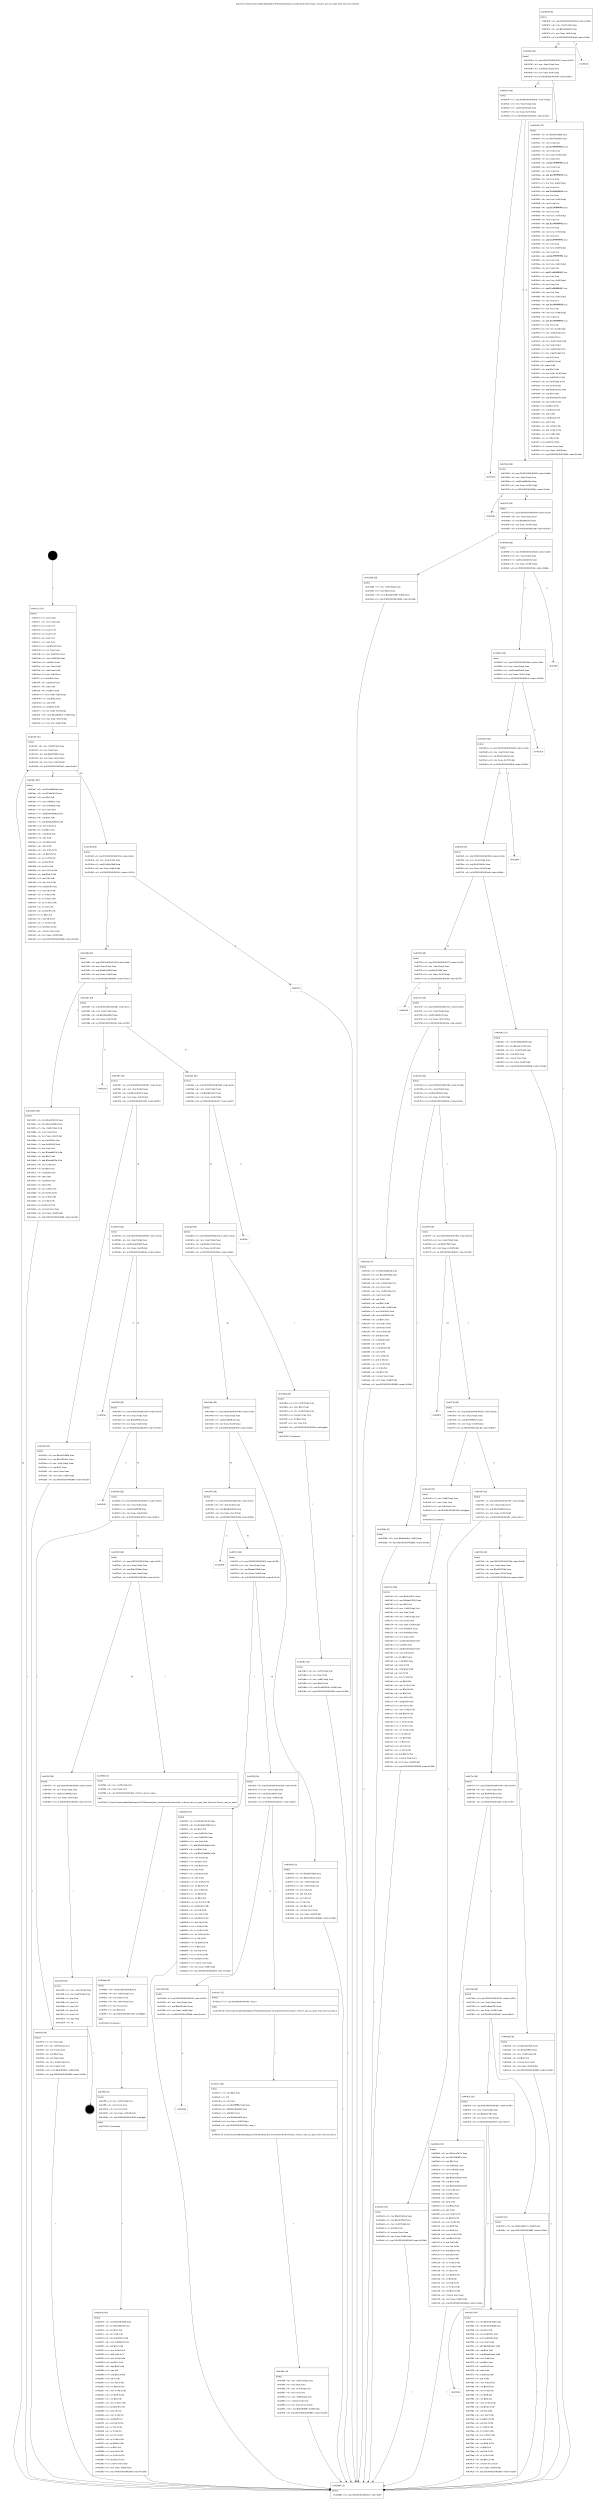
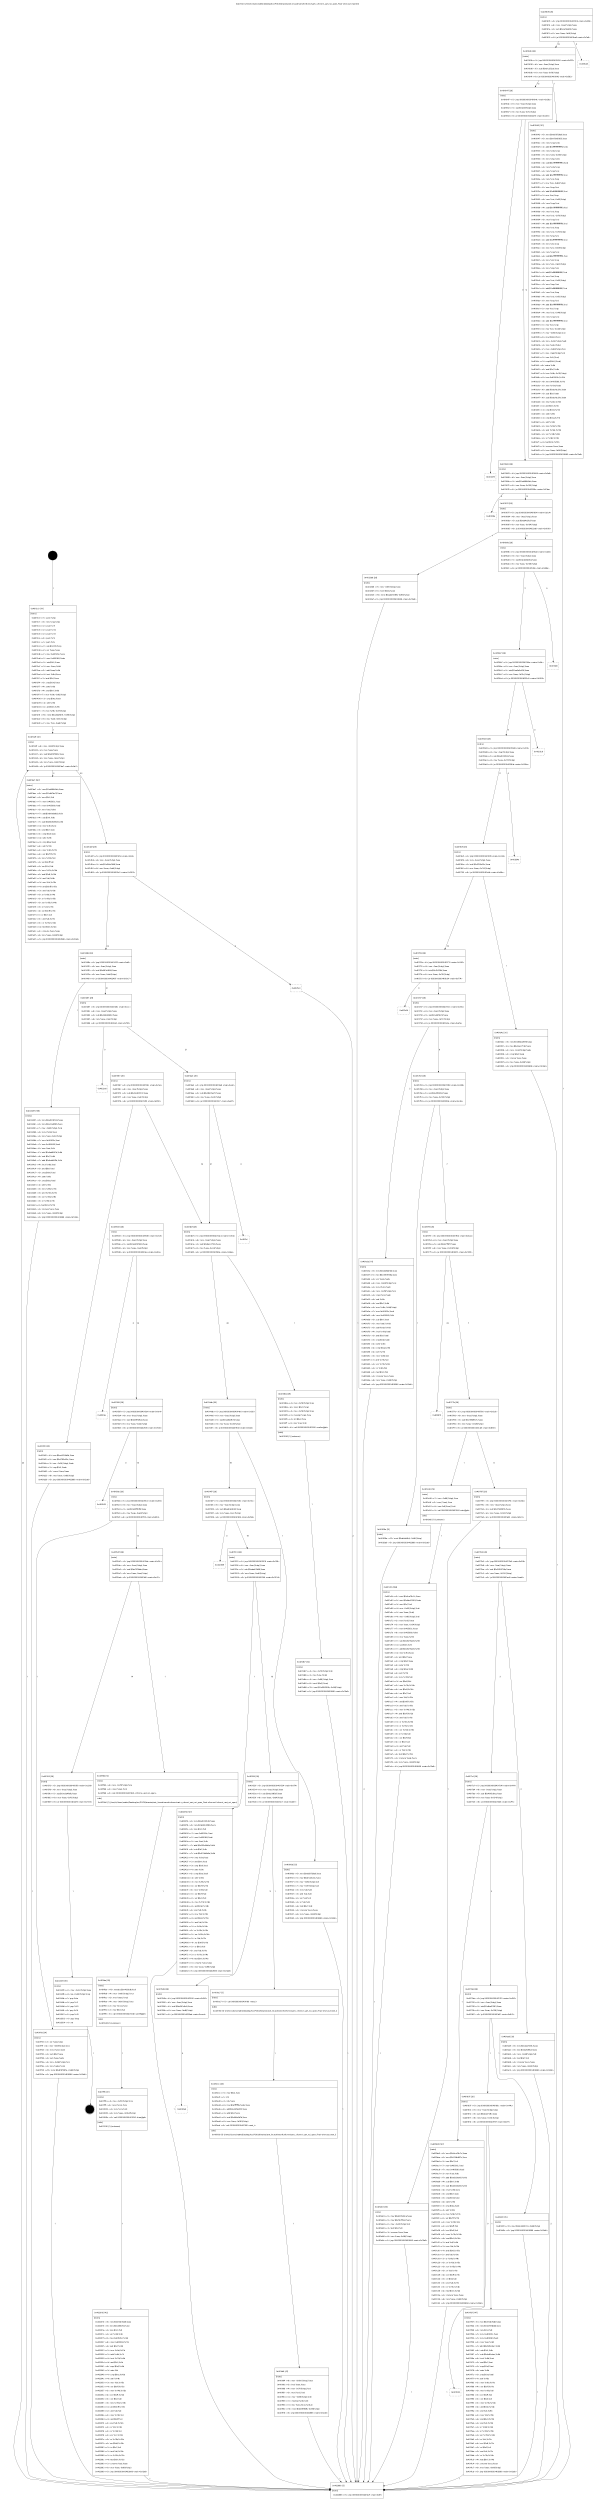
edge "0x401567 [28]" -> "0x401583 [28]": now "0x401567 [28]" -> "0x4014bf [28]"
